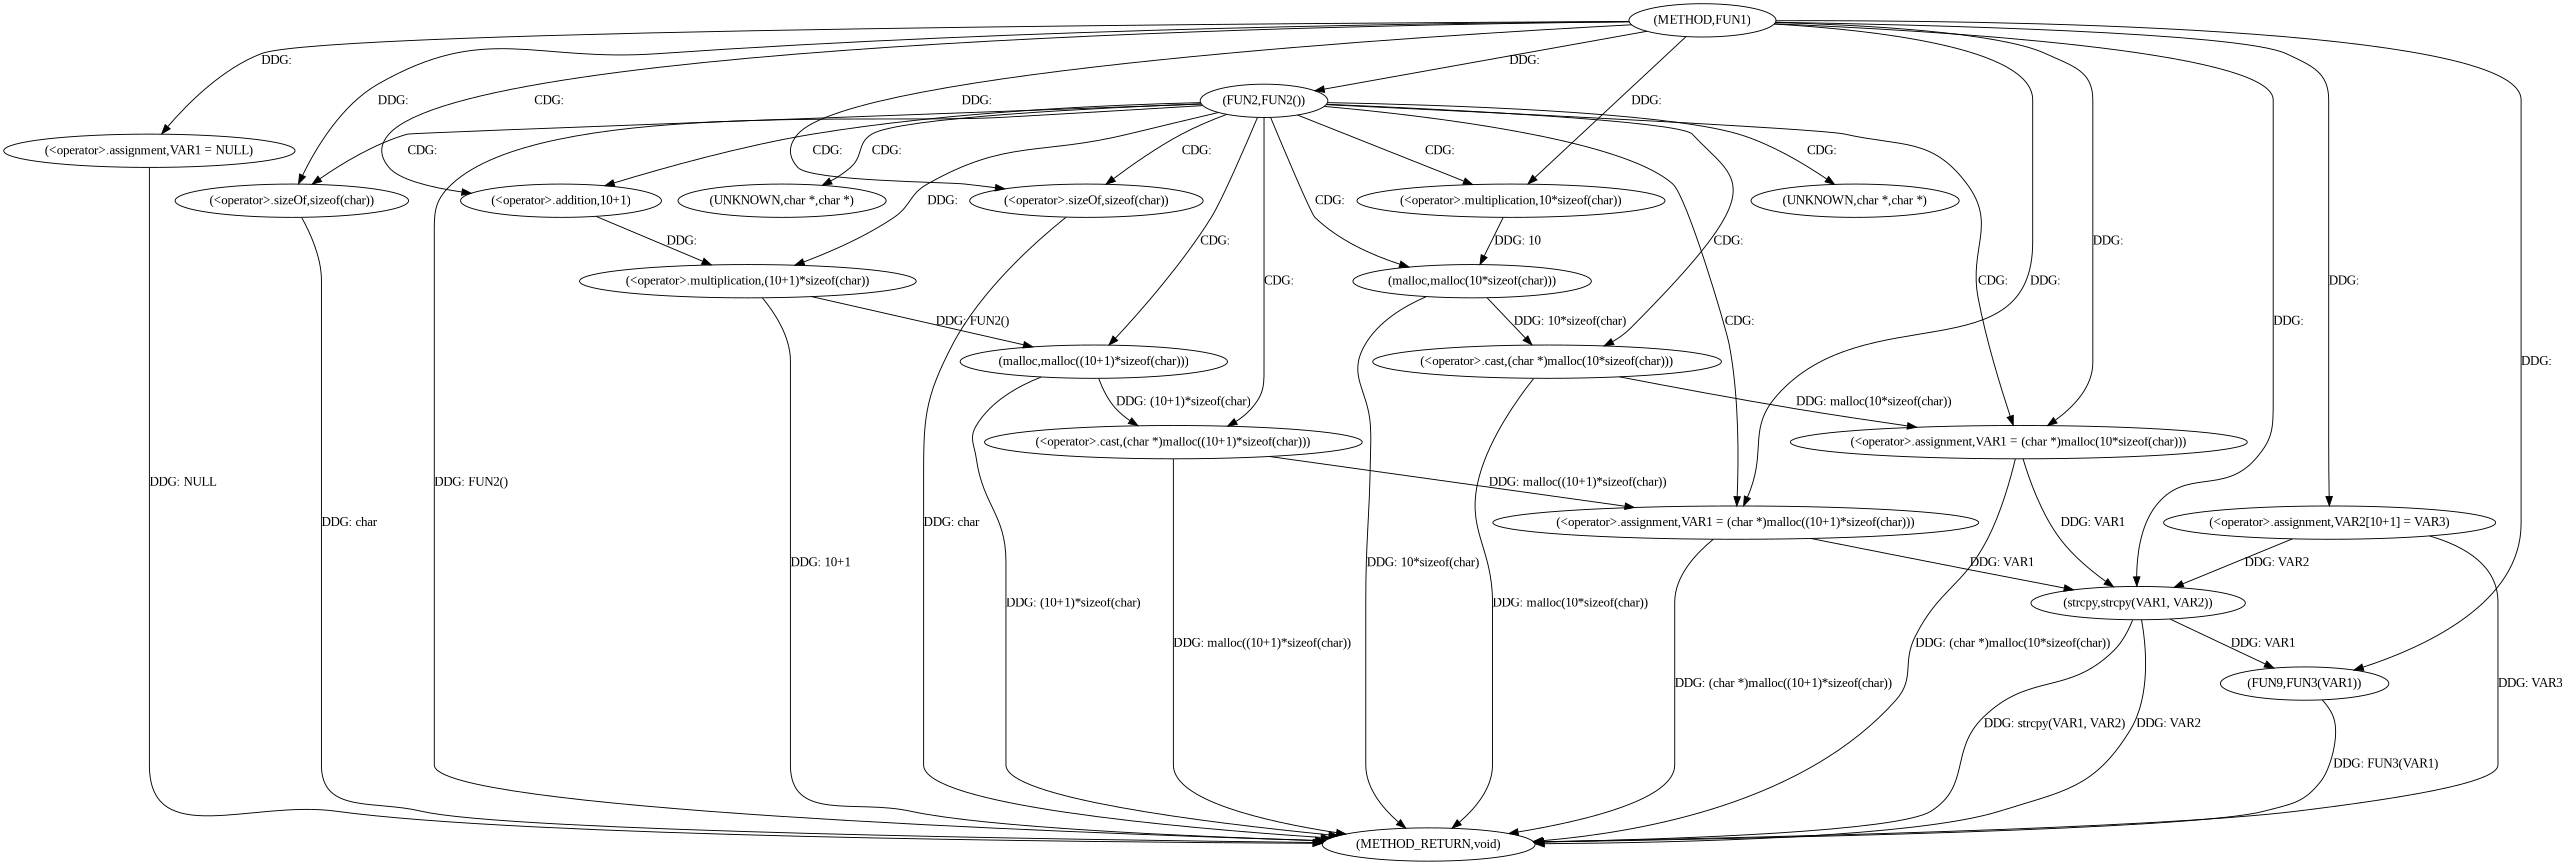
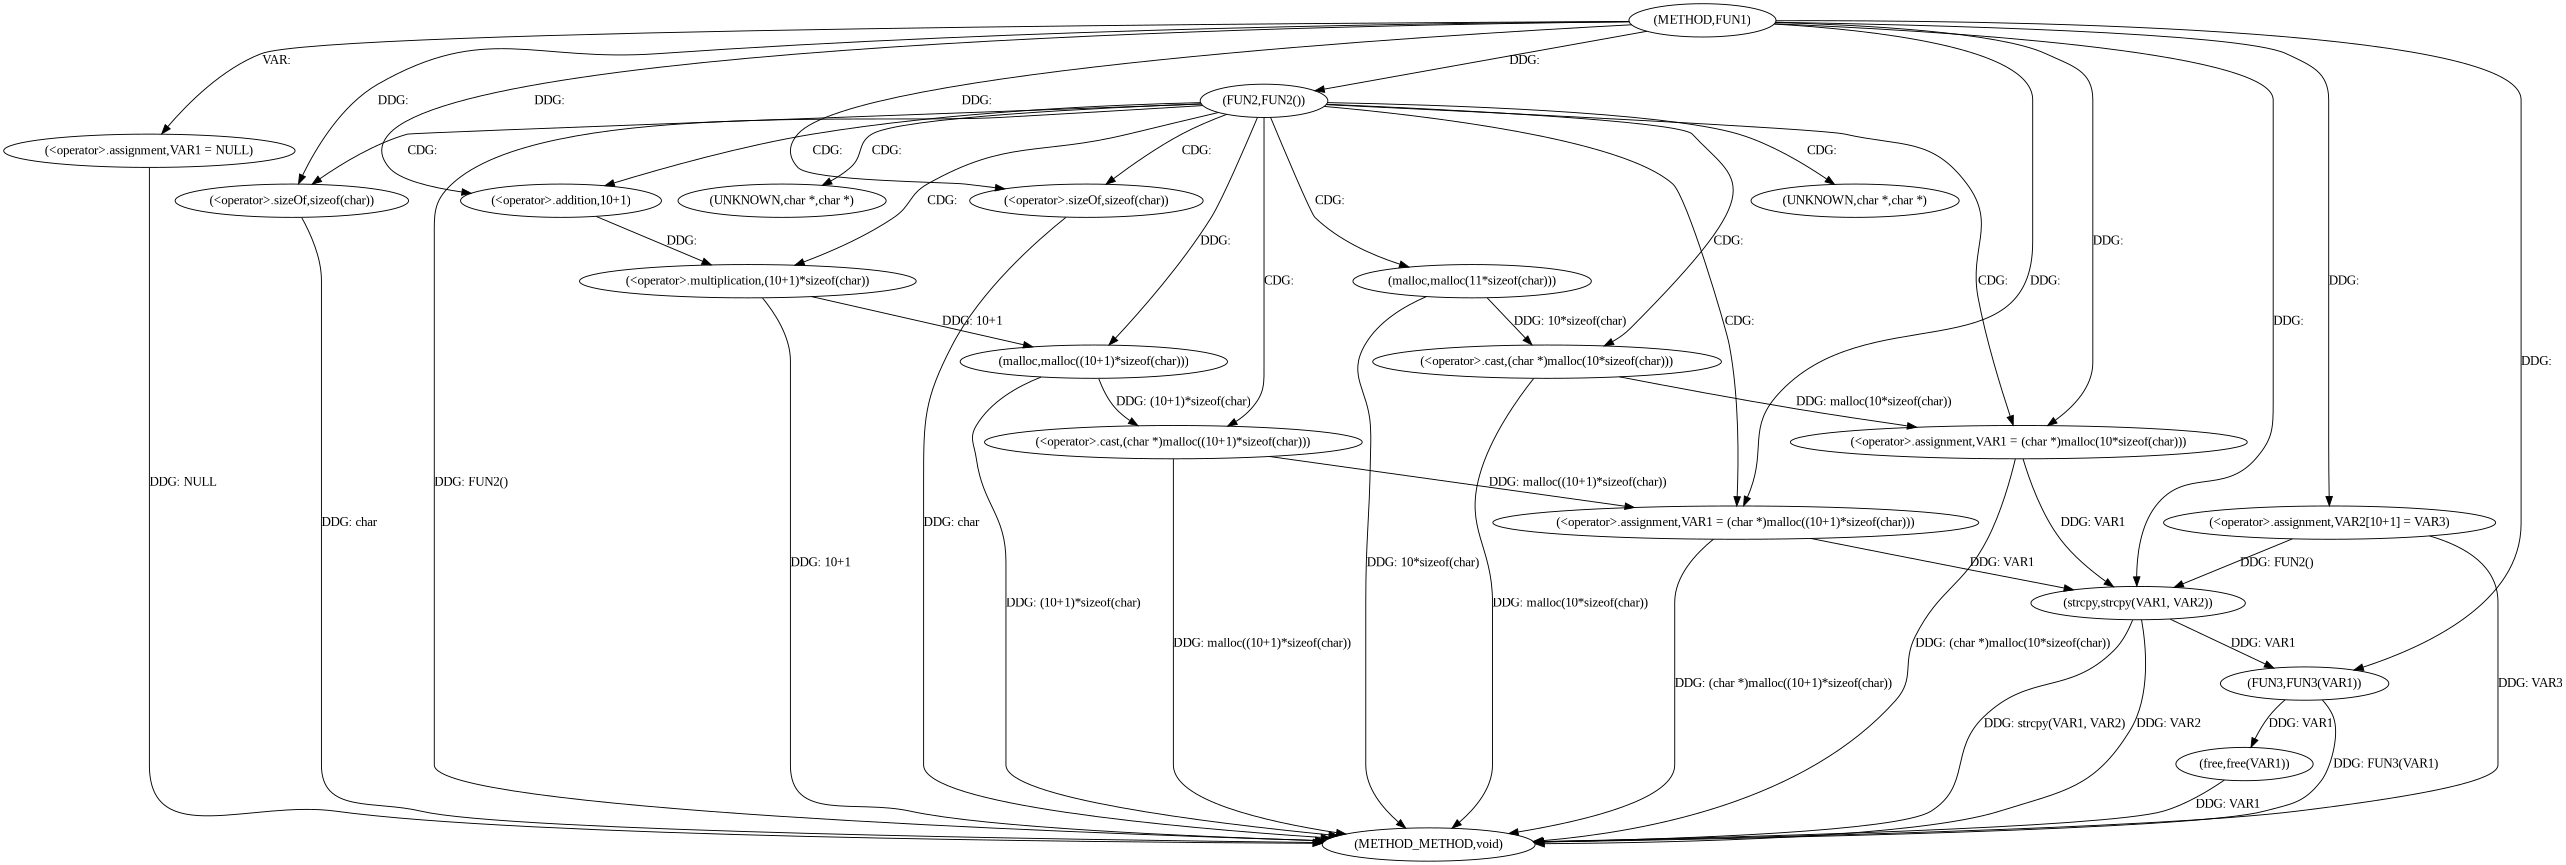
edge "(METHOD,FUN1)" -> "(<operator>.assignment,VAR1 = NULL)": label "DDG: " -> "VAR: "
edge "(METHOD,FUN1)" -> "(<operator>.addition,10+1)": label "CDG: " -> "DDG: "
edge "(FUN2,FUN2())" -> "(<operator>.multiplication,(10+1)*sizeof(char))": label "DDG: " -> "CDG: "
node "(<operator>.multiplication,10*sizeof(char))": removed
edge "(FUN2,FUN2())" -> "(malloc,malloc((10+1)*sizeof(char)))": label "CDG: " -> "DDG: "
node "(malloc,malloc(10*sizeof(char)))": label "(malloc,malloc(10*sizeof(char)))" -> "(malloc,malloc(11*sizeof(char)))"
edge "(<operator>.multiplication,(10+1)*sizeof(char))" -> "(malloc,malloc((10+1)*sizeof(char)))": label "DDG: FUN2()" -> "DDG: 10+1"
edge "(<operator>.assignment,VAR2[10+1] = VAR3)" -> "(strcpy,strcpy(VAR1, VAR2))": label "DDG: VAR2" -> "DDG: FUN2()"
node "(FUN9,FUN3(VAR1))": label "(FUN9,FUN3(VAR1))" -> "(FUN3,FUN3(VAR1))"
node "(free,free(VAR1))": added
node "(METHOD_RETURN,void)": label "(METHOD_RETURN,void)" -> "(METHOD_METHOD,void)"
